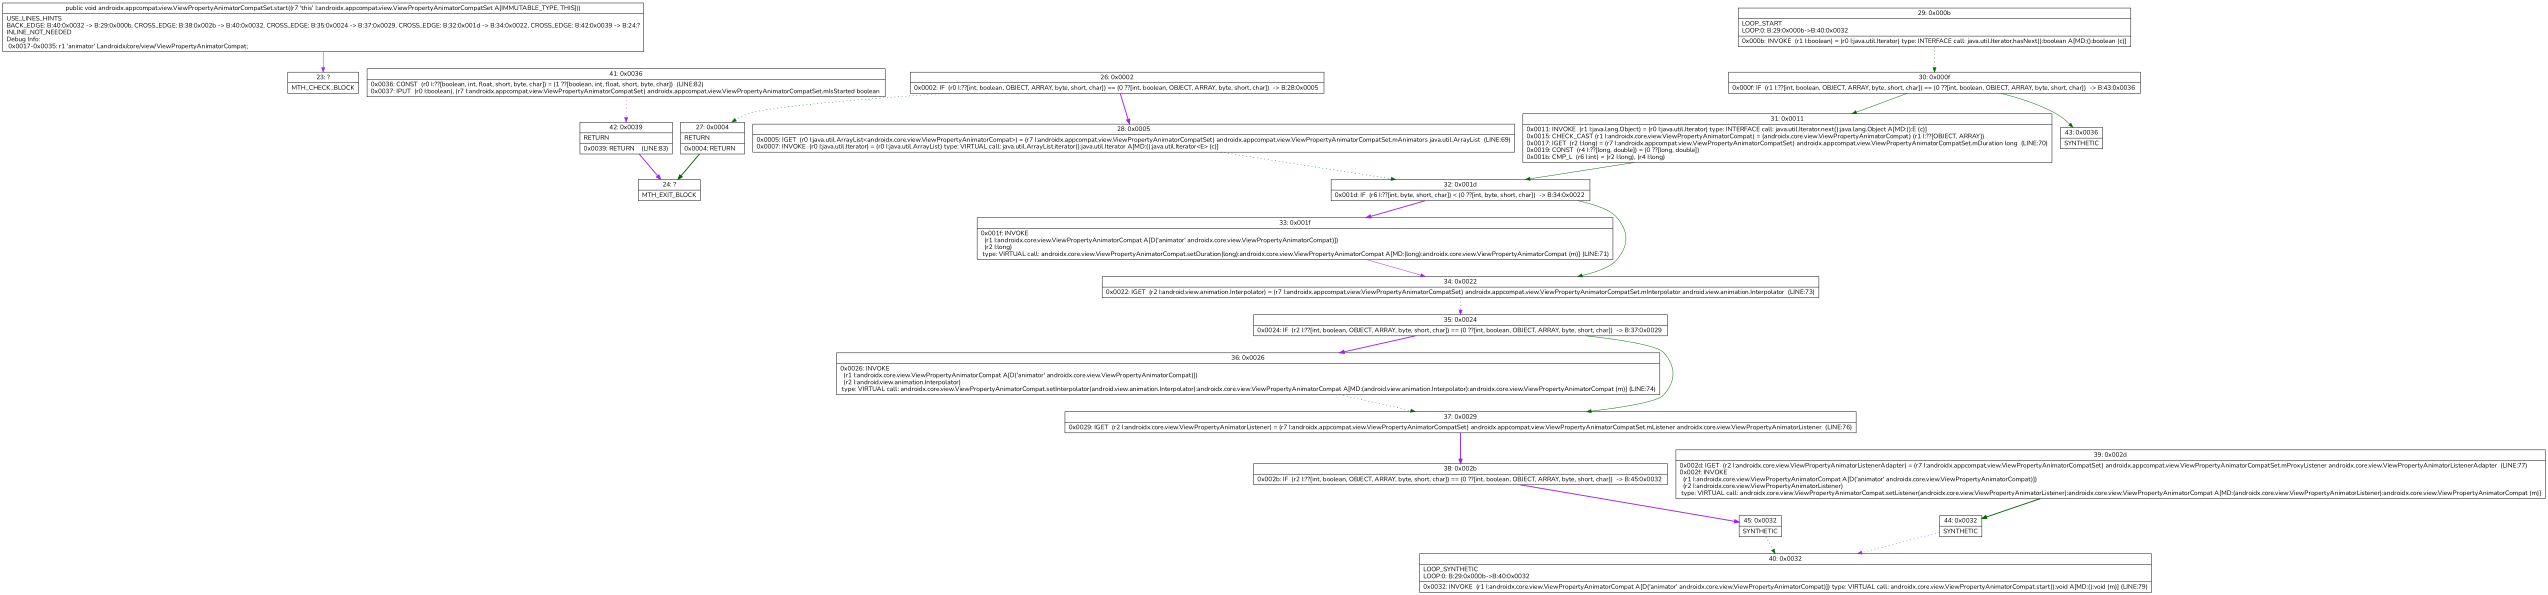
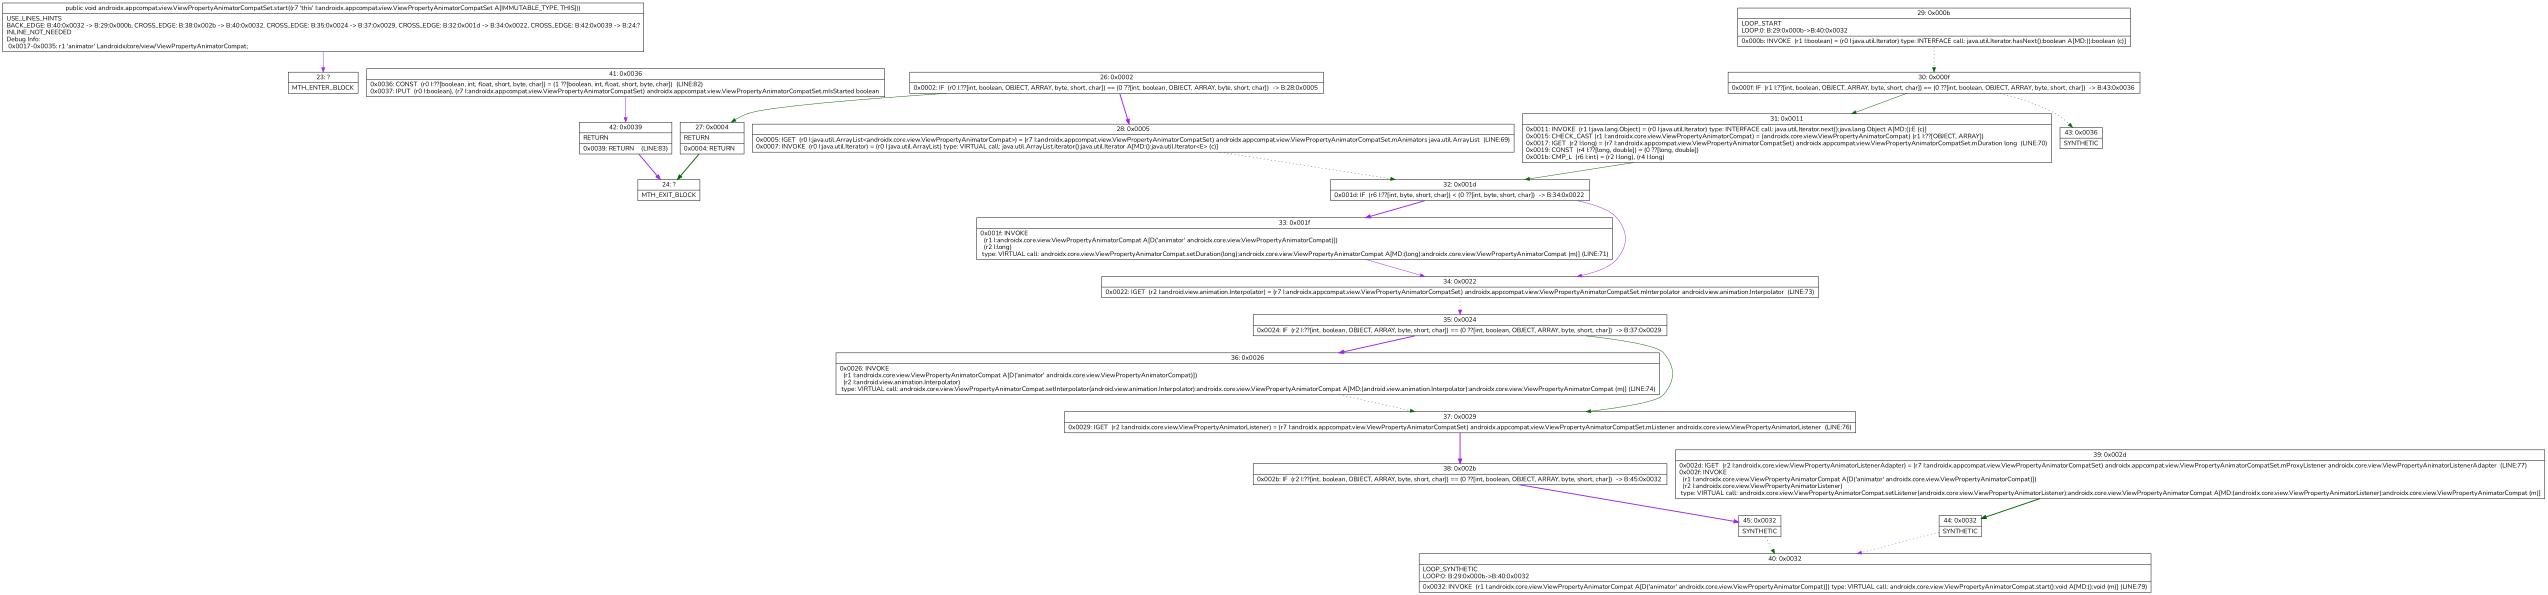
node "23: ?": text "MTH_CHECK_BLOCK" -> "MTH_ENTER_BLOCK"
edge "26: 0x0002" -> "27: 0x0004": style dotted -> solid
edge "30: 0x000f" -> "43: 0x0036": style solid -> dotted
edge "41: 0x0036" -> "42: 0x0039": style dotted -> solid
edge "32: 0x001d" -> "34: 0x0022": color darkgreen -> purple
